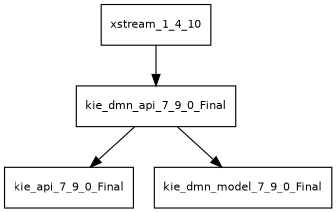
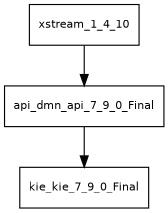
node "kie_dmn_api_7_9_0_Final": label "kie_dmn_api_7_9_0_Final" -> "api_dmn_api_7_9_0_Final"
node "kie_api_7_9_0_Final": label "kie_api_7_9_0_Final" -> "kie_kie_7_9_0_Final"
node "kie_dmn_model_7_9_0_Final": removed
